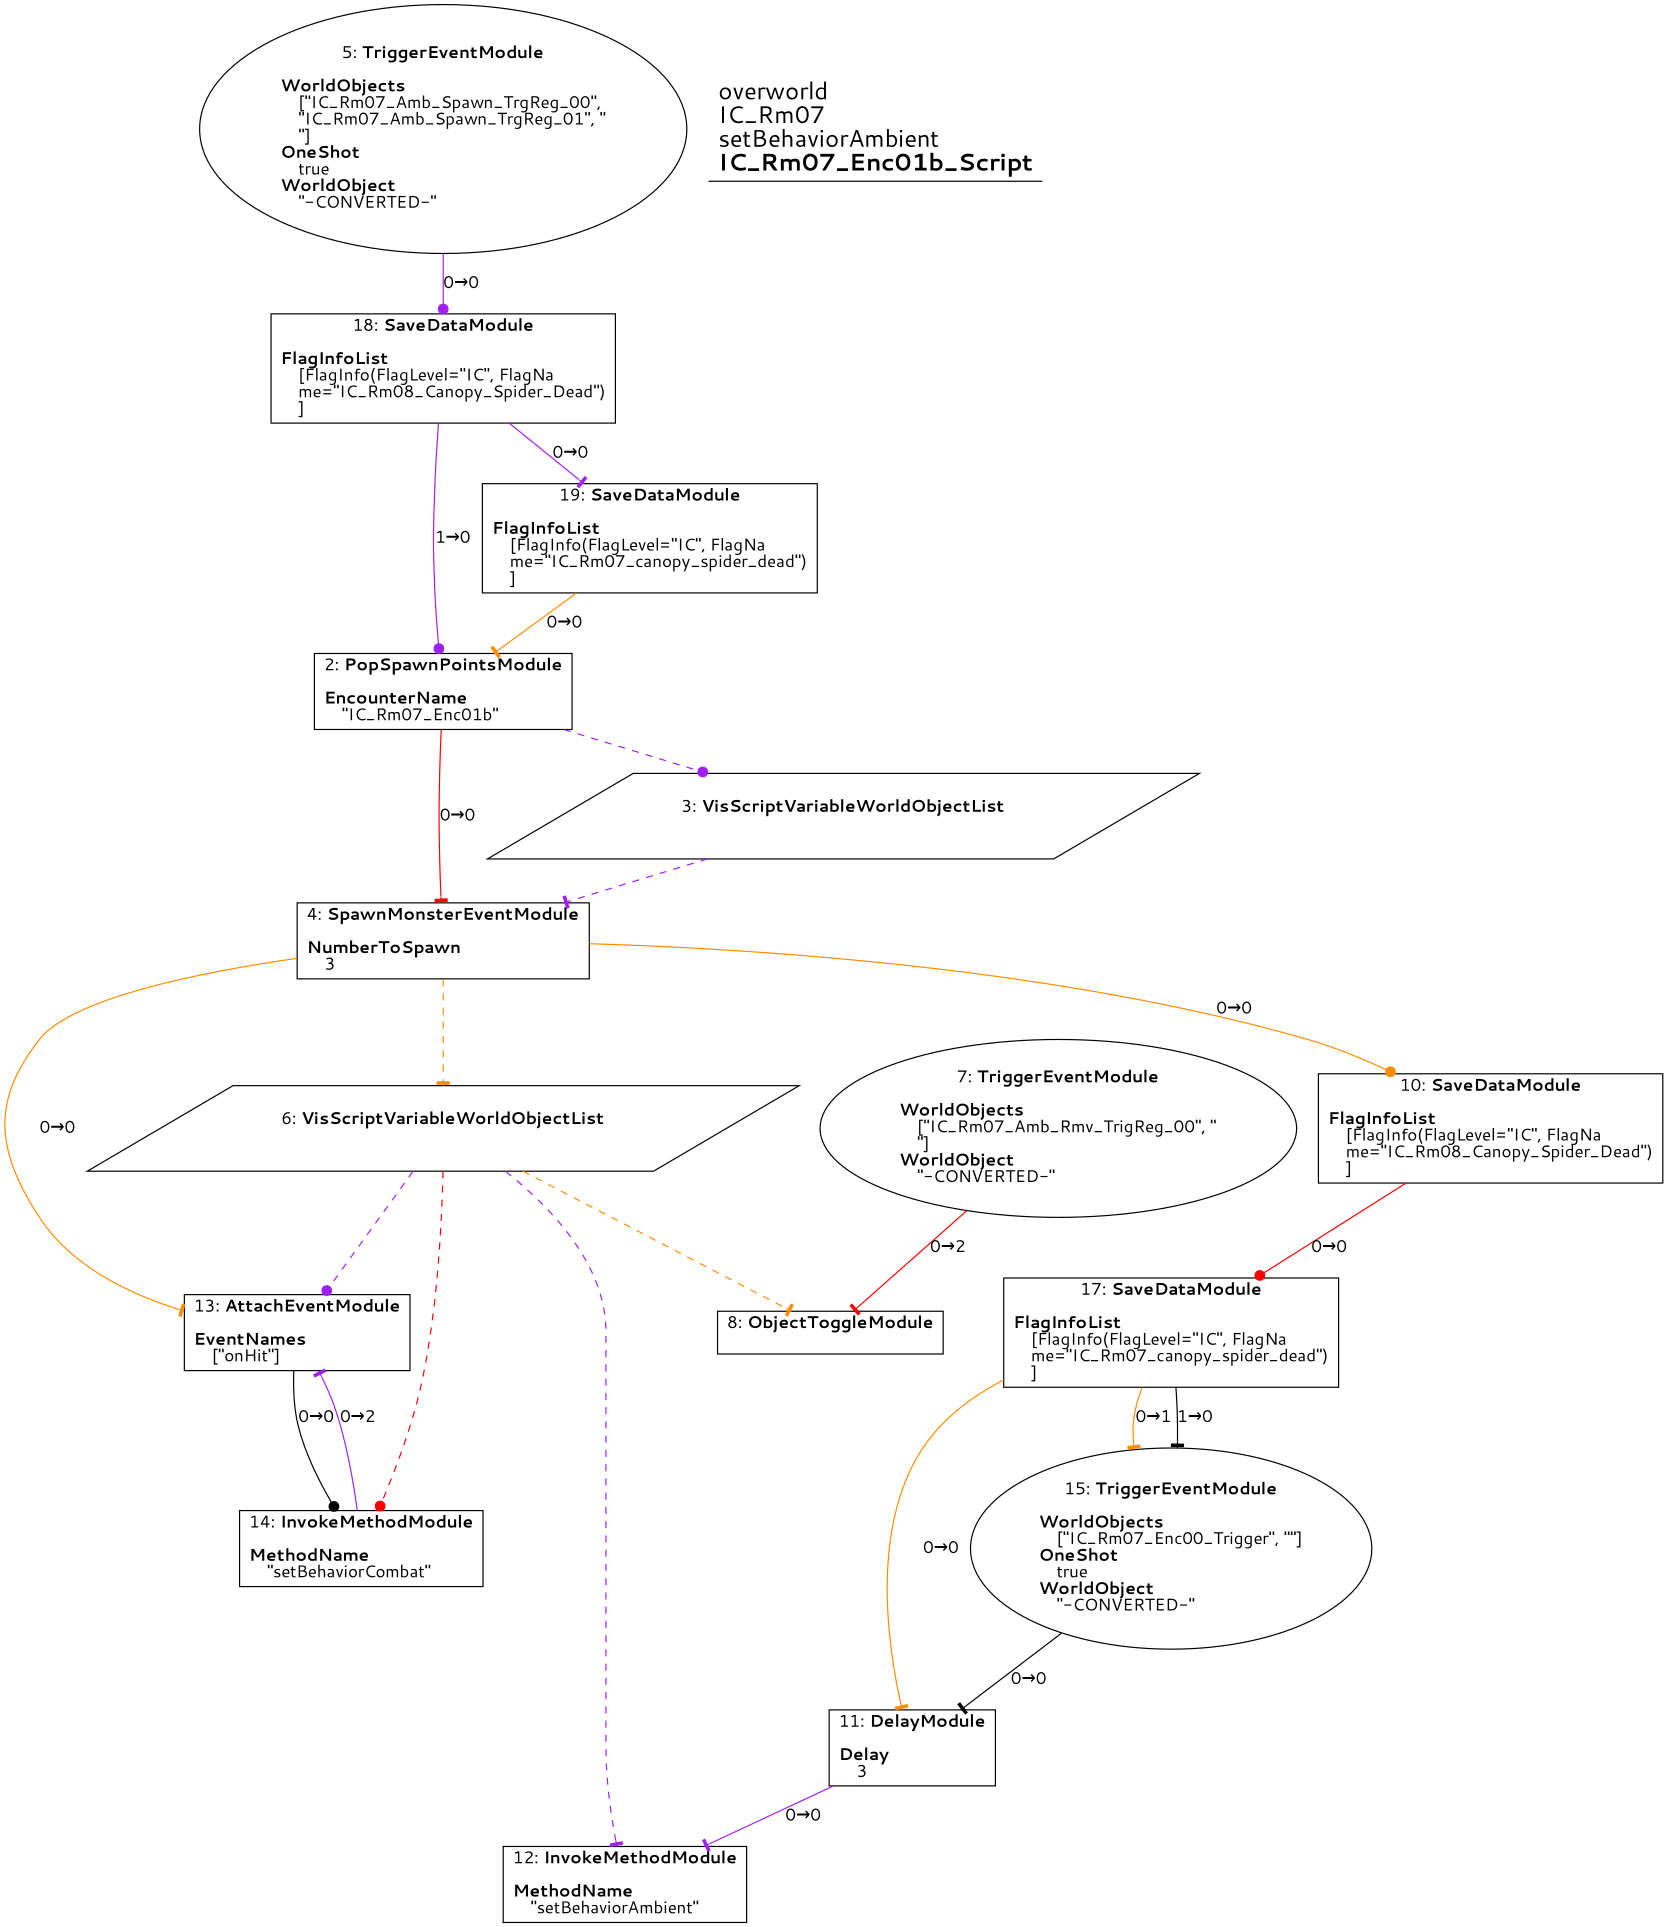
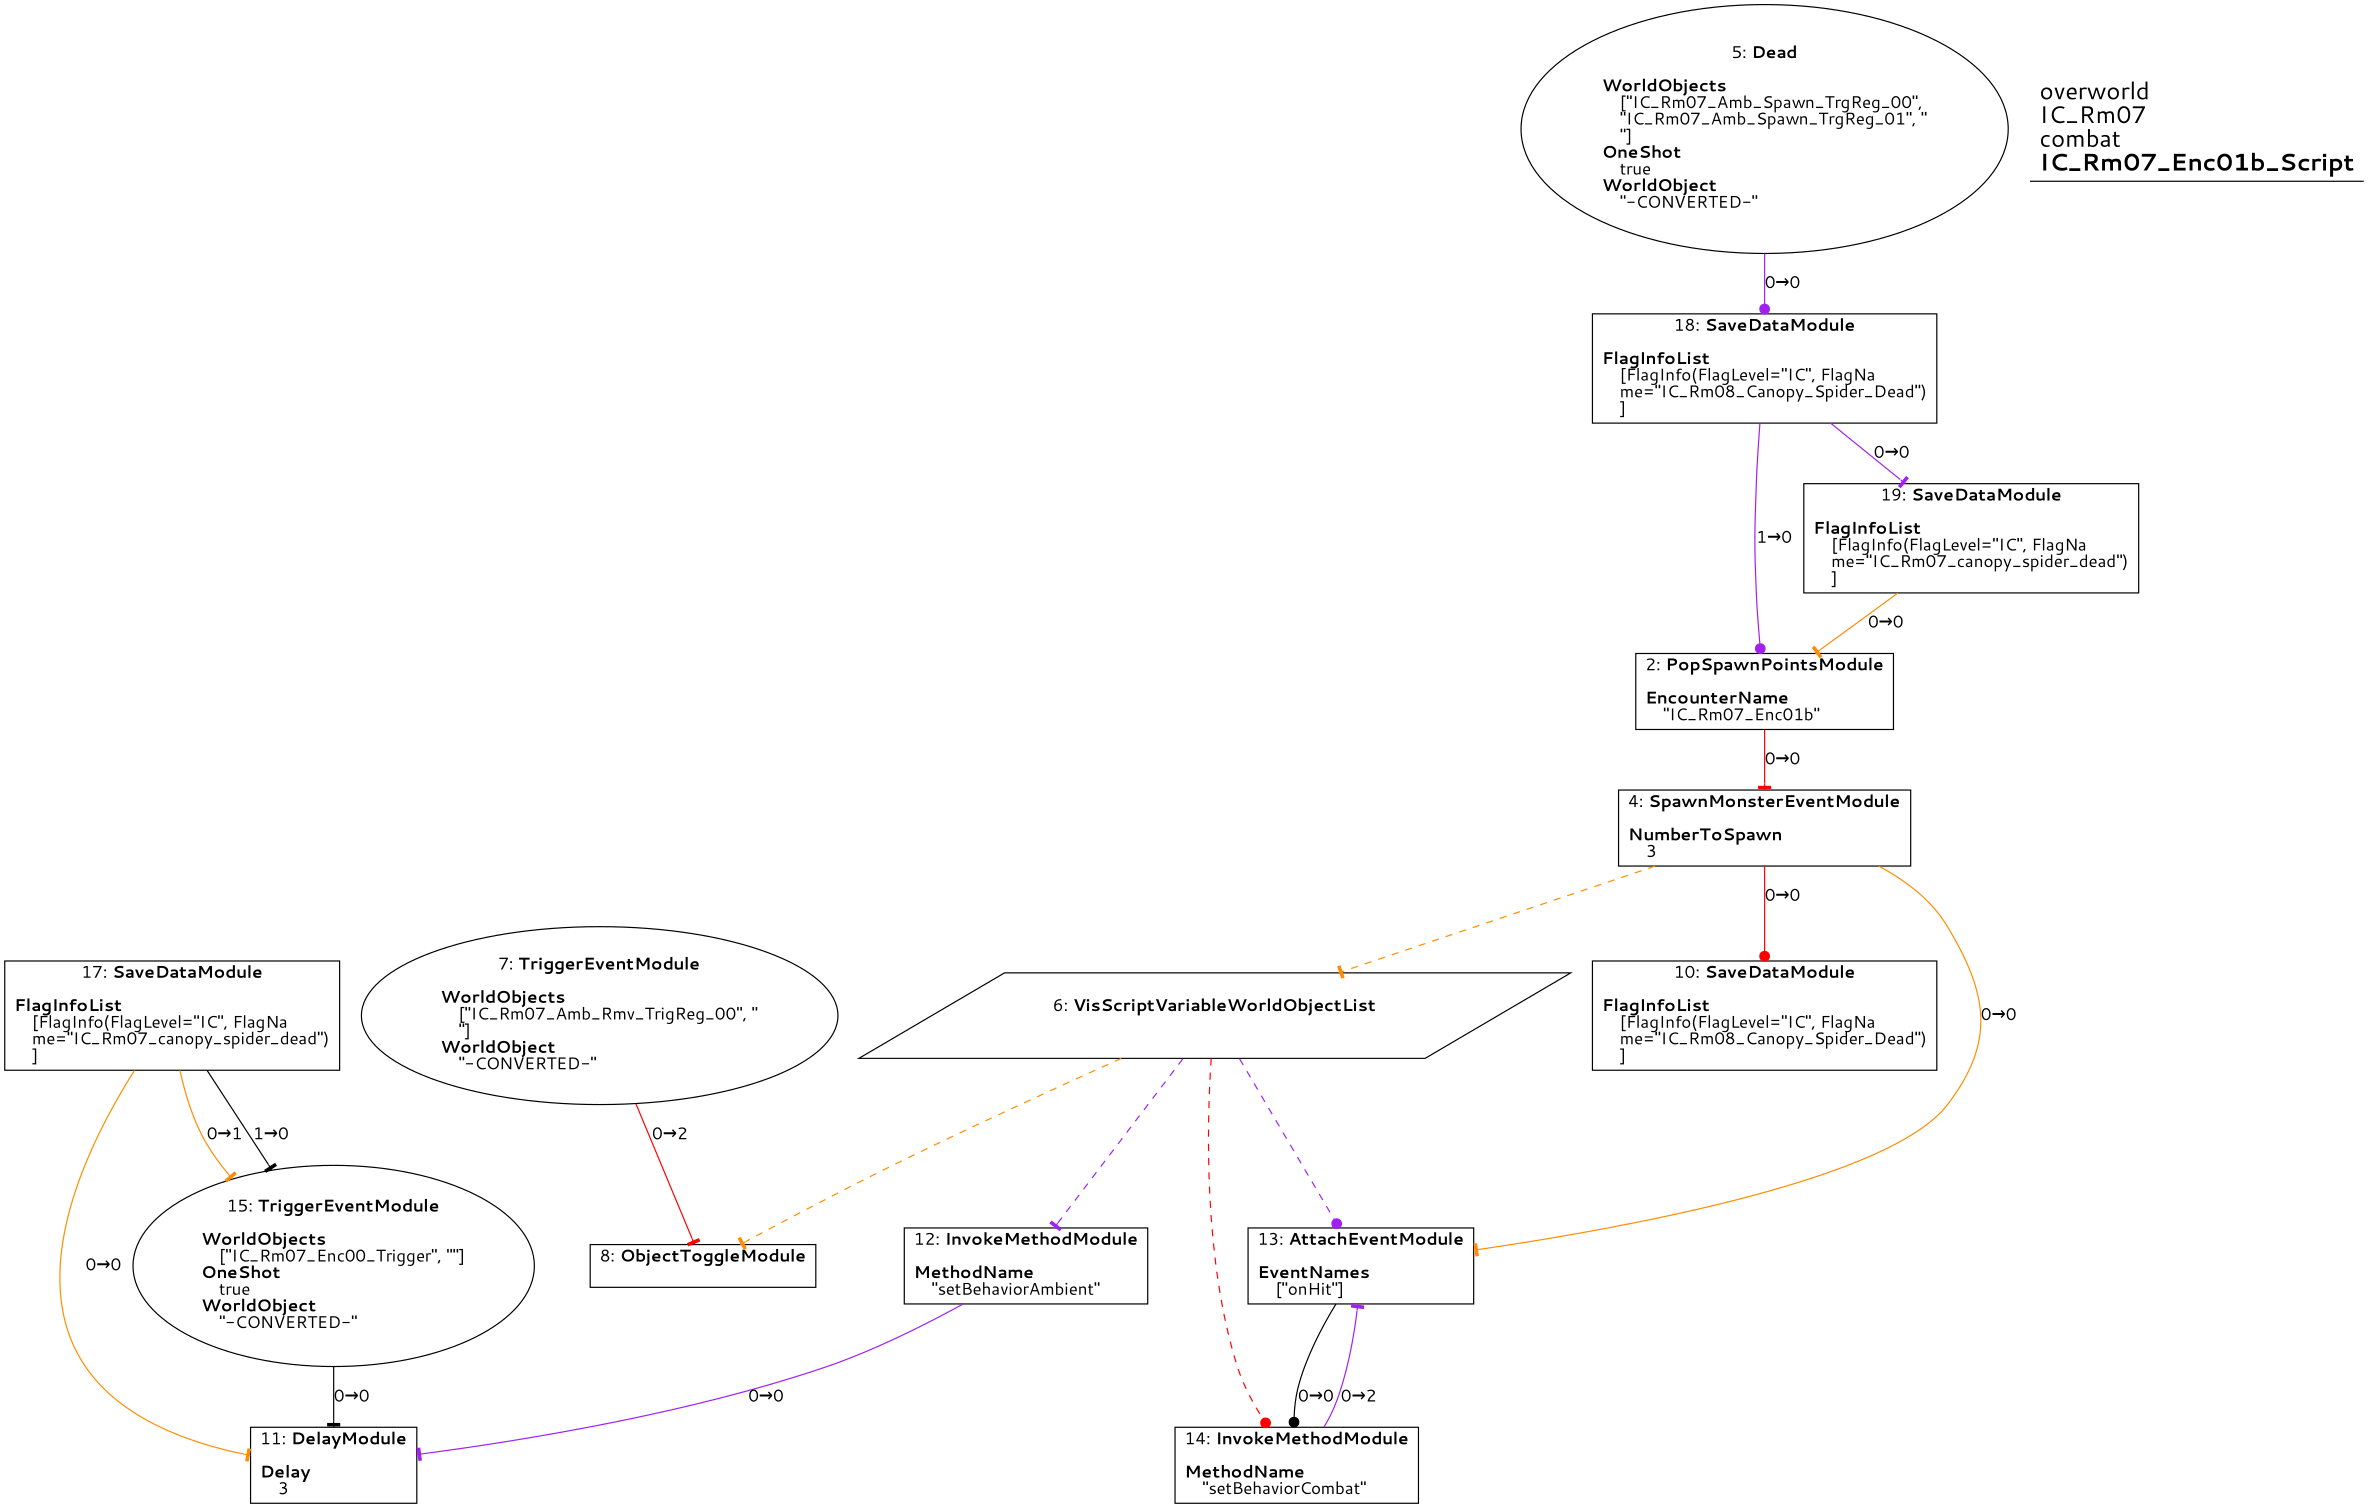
node "5:": text "TriggerEventModule" -> "Dead"
node "overworld": text "setBehaviorAmbient" -> "combat"
node "3:": removed
edge "4:" -> "10:": color darkorange -> red
edge "10:" -> "17:": removed, label "0→0"
edge "11:" -> "12:": reversed
